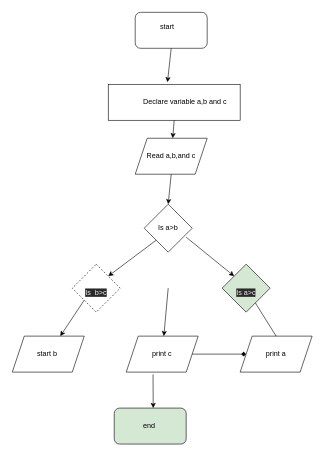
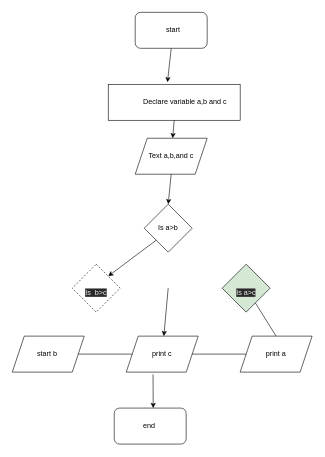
node "start": moved (168, 27) -> (174, 30)
node "Read a,b,and c": label "Read a,b,and c" -> "Text a,b,and c"
edge "Is a>b" -> "Is a>c": removed
edge "Is b>c" -> "start b": removed
edge "start b" -- "print c": added
edge "print c" -> "print a": arrowhead diamond -> none
node "end": fillcolor #d5e8d4 -> #ffffff
